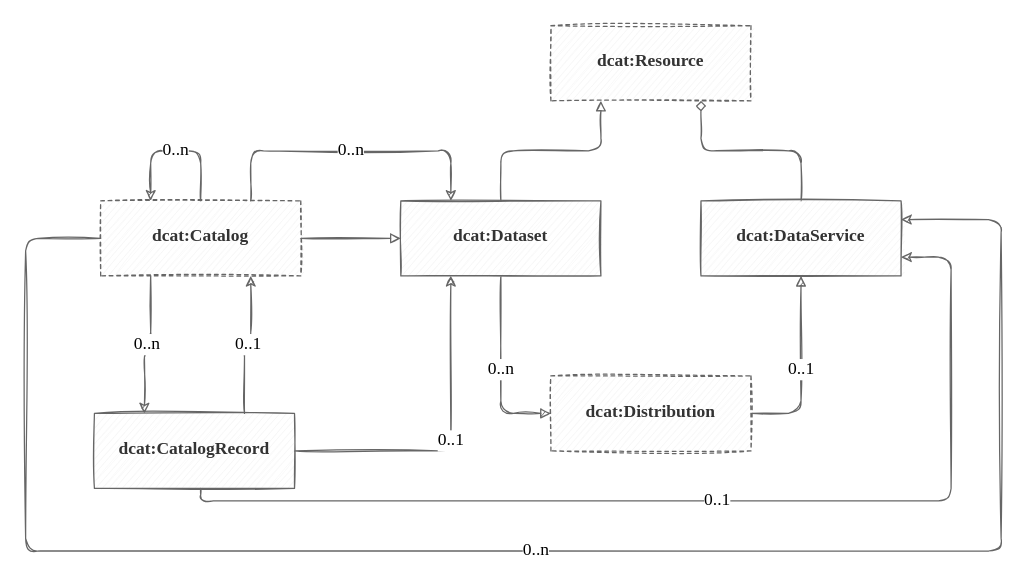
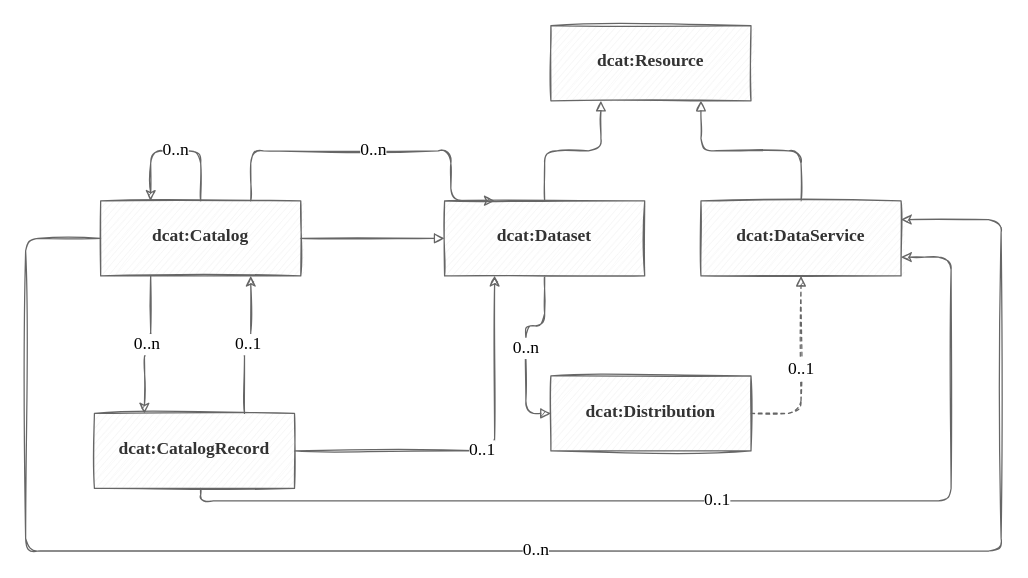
node "dcat:Resource": style dashed -> solid
edge "dcat:DataService" -> "dcat:Resource": arrowhead diamond -> block
node "dcat:Catalog": style dashed -> solid
node "dcat:Dataset": moved (501, 238) -> (544, 238)
edge "dcat:Distribution" -> "dcat:DataService": style solid -> dashed
node "dcat:Distribution": style dashed -> solid
